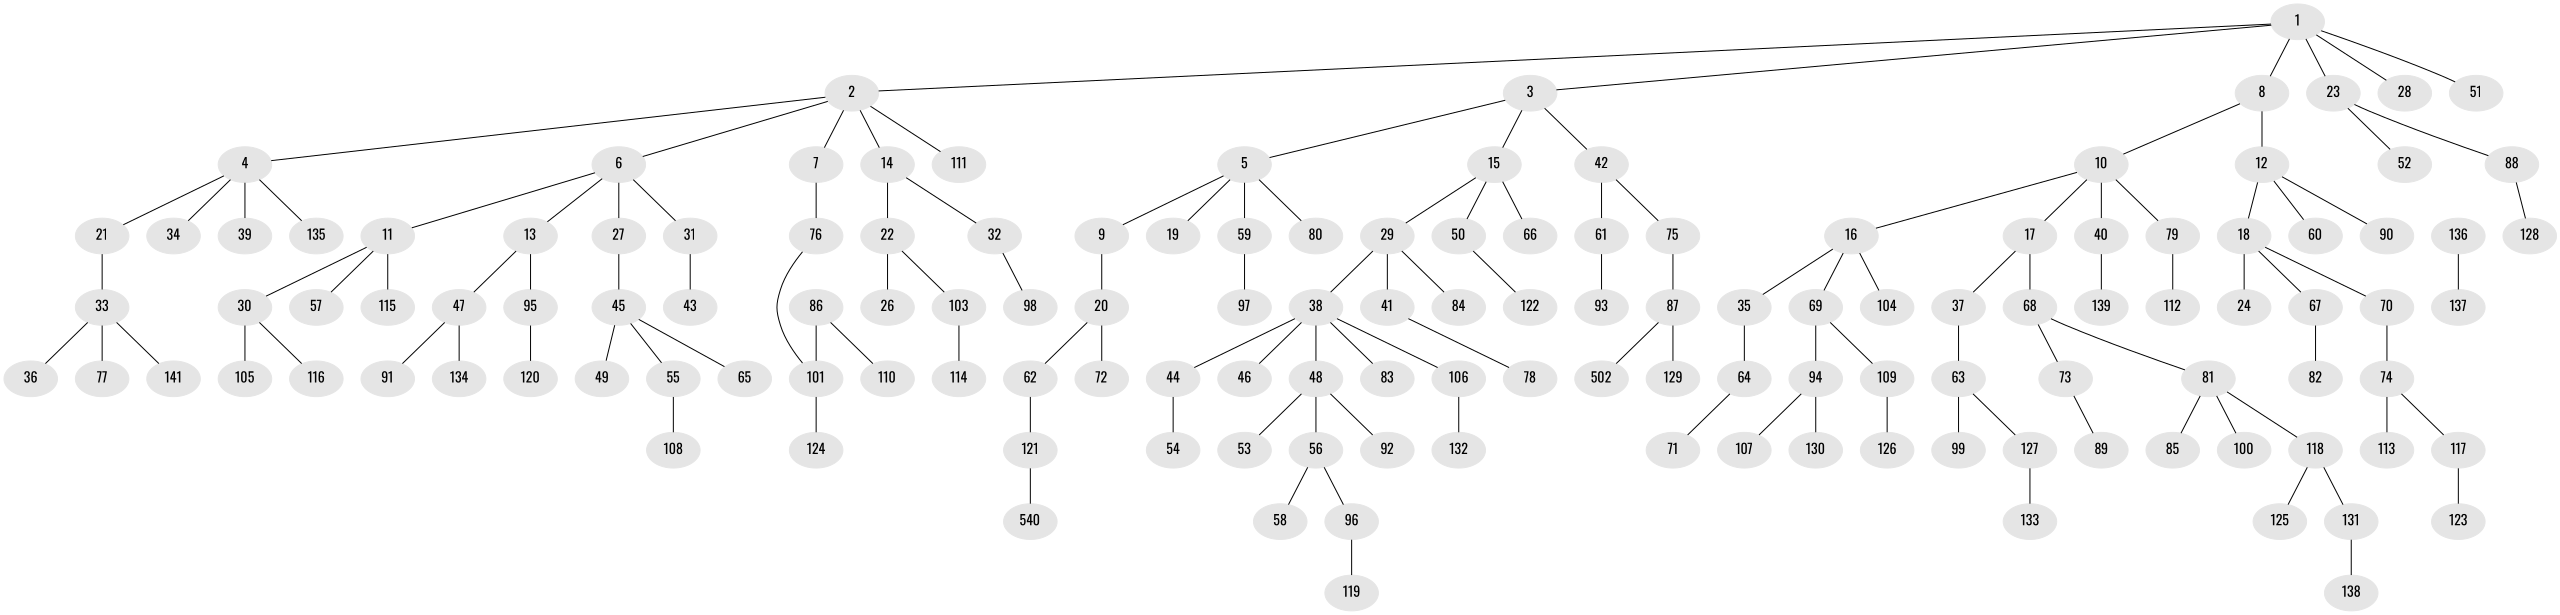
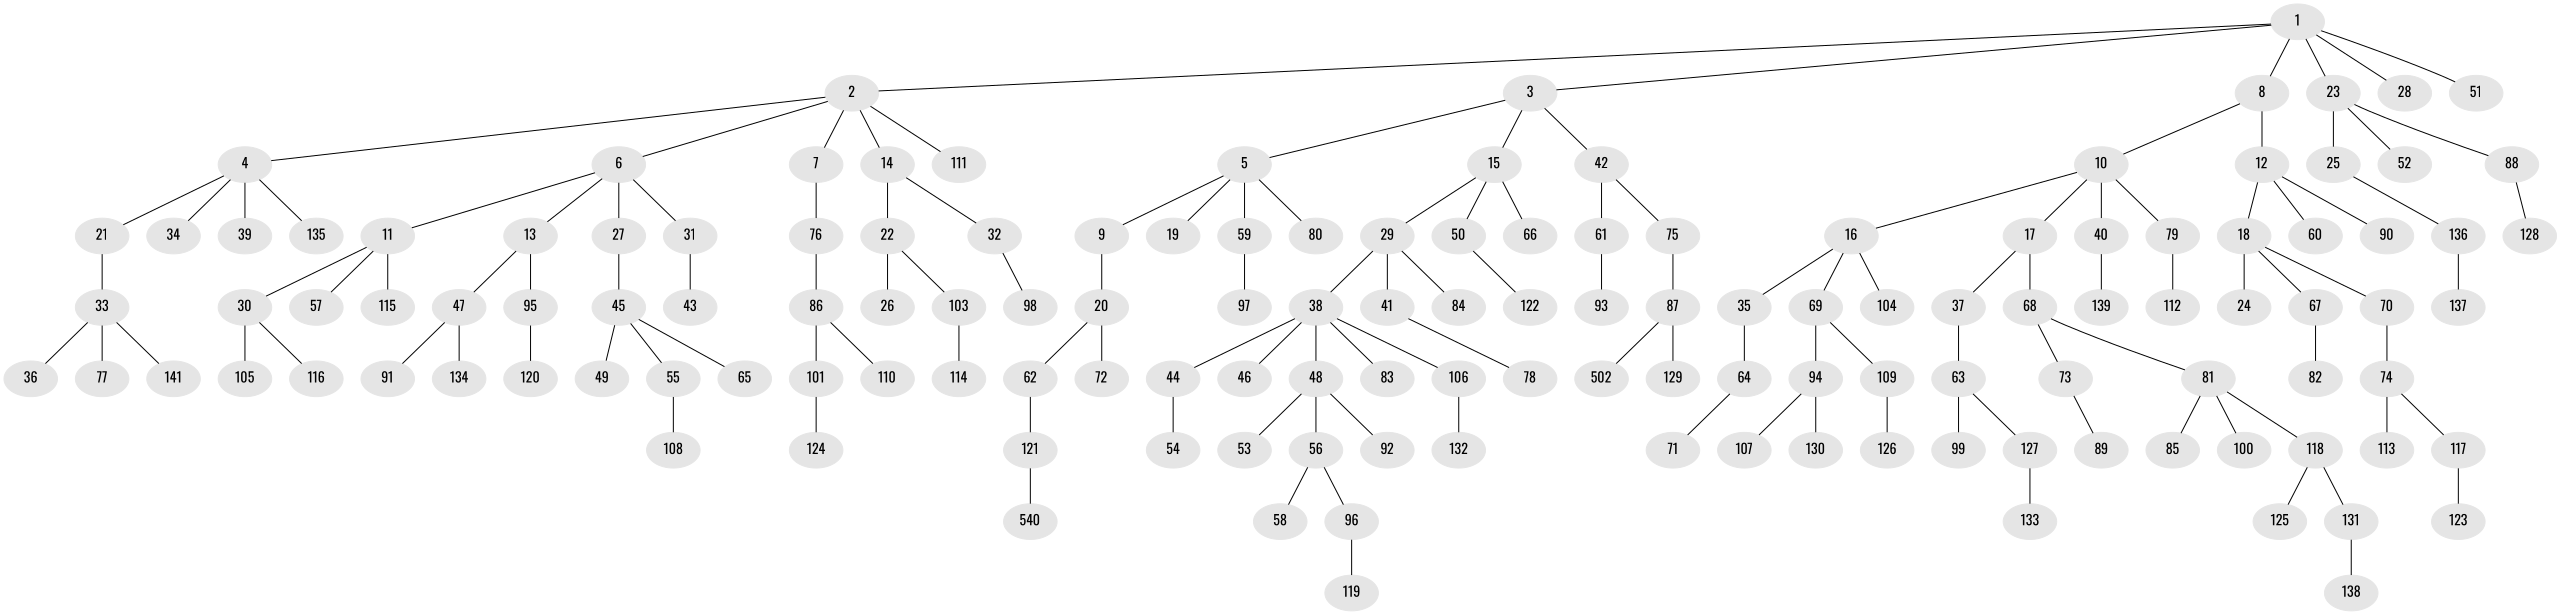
node "25": added
edge "76" -- "101": now "76" -- "86"
